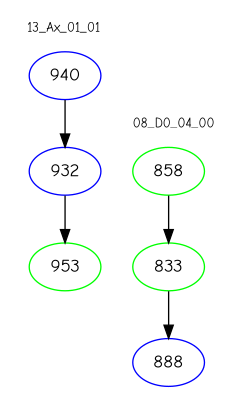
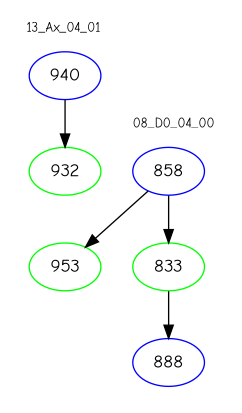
cluster "13_Ax_01_01": label "13_Ax_01_01" -> "13_Ax_04_01"
node "932": color blue -> green
node "858": color green -> blue
edge "932" -> "953": now "858" -> "953"
